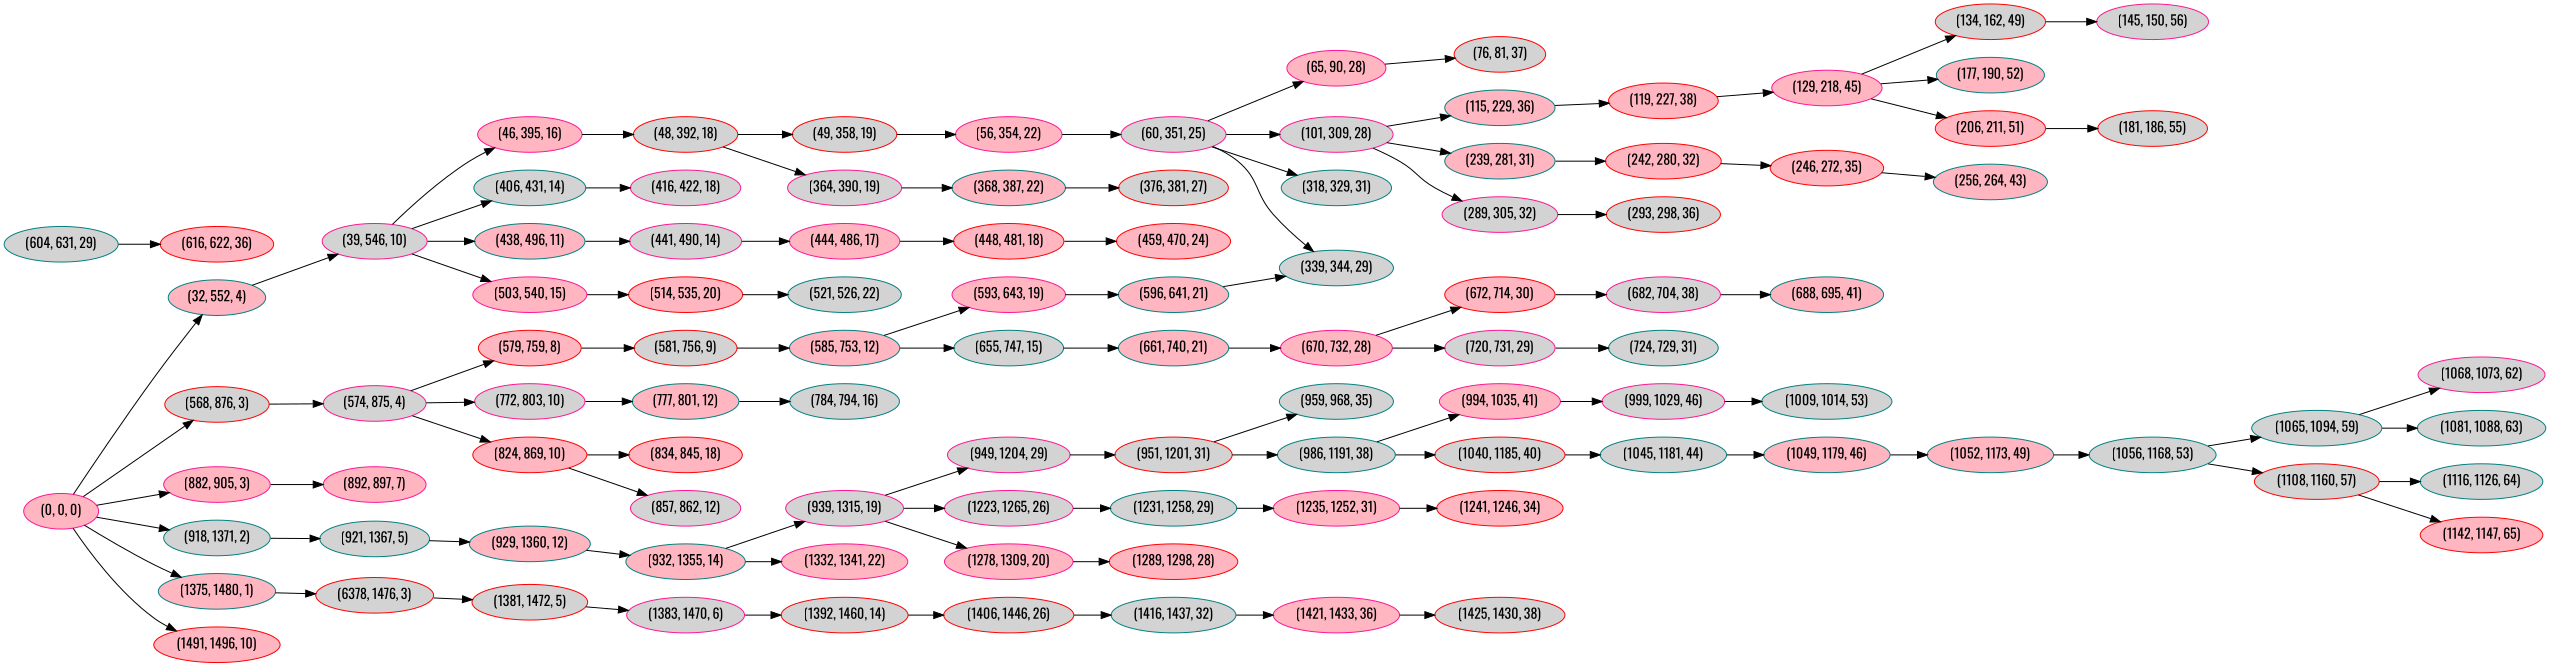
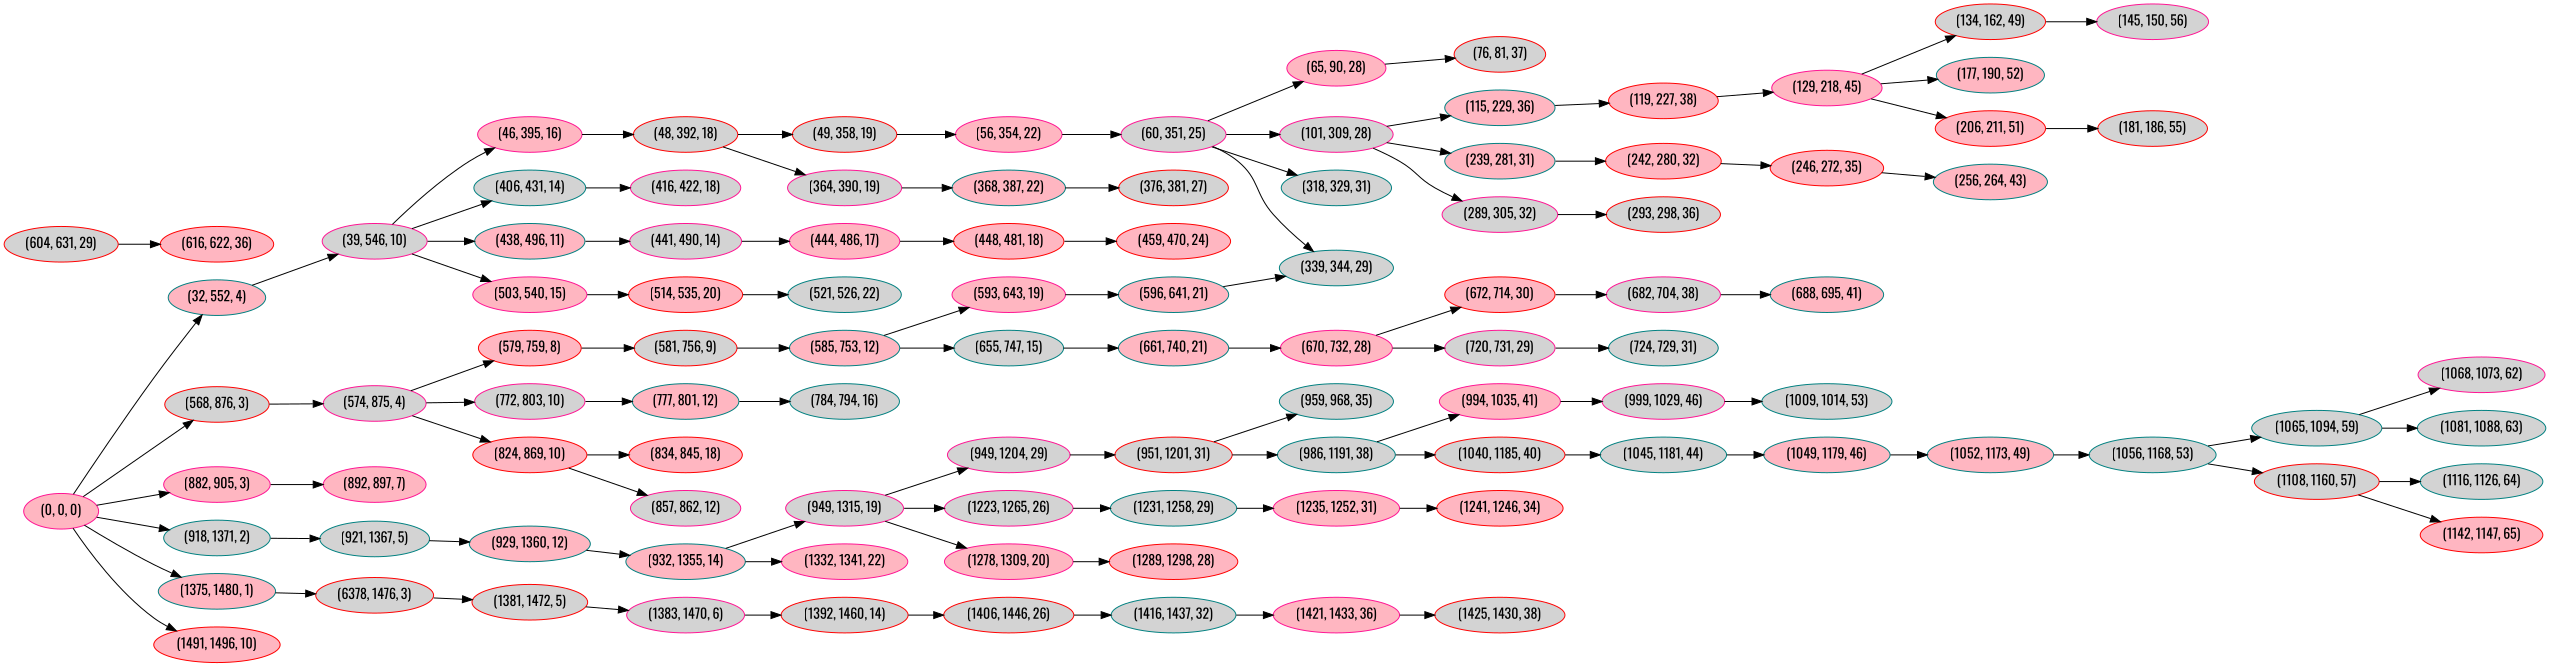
node "(604, 631, 29)": color teal -> red
node "(939, 1315, 19)": label "(939, 1315, 19)" -> "(949, 1315, 19)"
